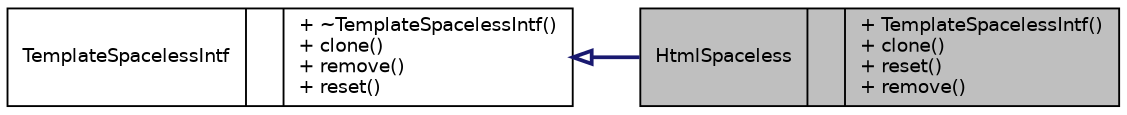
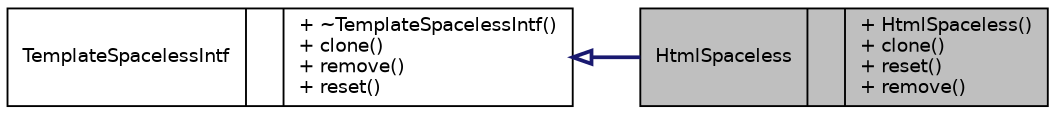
node "HtmlSpaceless": text "+ TemplateSpacelessIntf()" -> "+ HtmlSpaceless()"
